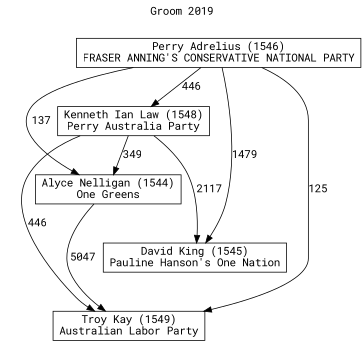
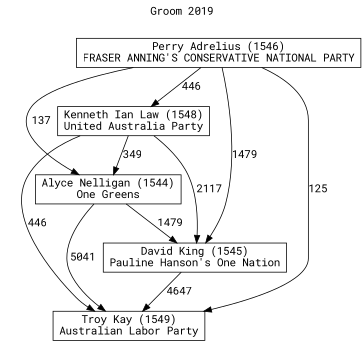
node "Kenneth Ian Law (1548) Perry Australia Party": label "Kenneth Ian Law (1548) Perry Australia Party" -> "Kenneth Ian Law (1548) United Australia Party"
edge "Alyce Nelligan (1544) One Greens" -> "David King (1545) Pauline Hanson's One Nation": added, label "1479"
edge "Alyce Nelligan (1544) One Greens" -> "Troy Kay (1549) Australian Labor Party": label "5047" -> "5041"
edge "David King (1545) Pauline Hanson's One Nation" -> "Troy Kay (1549) Australian Labor Party": added, label "4647"
